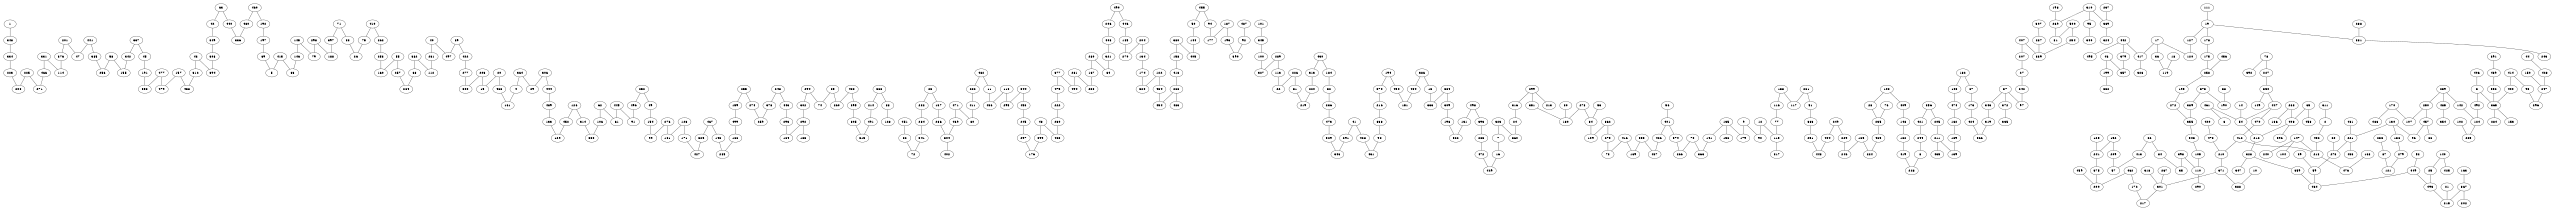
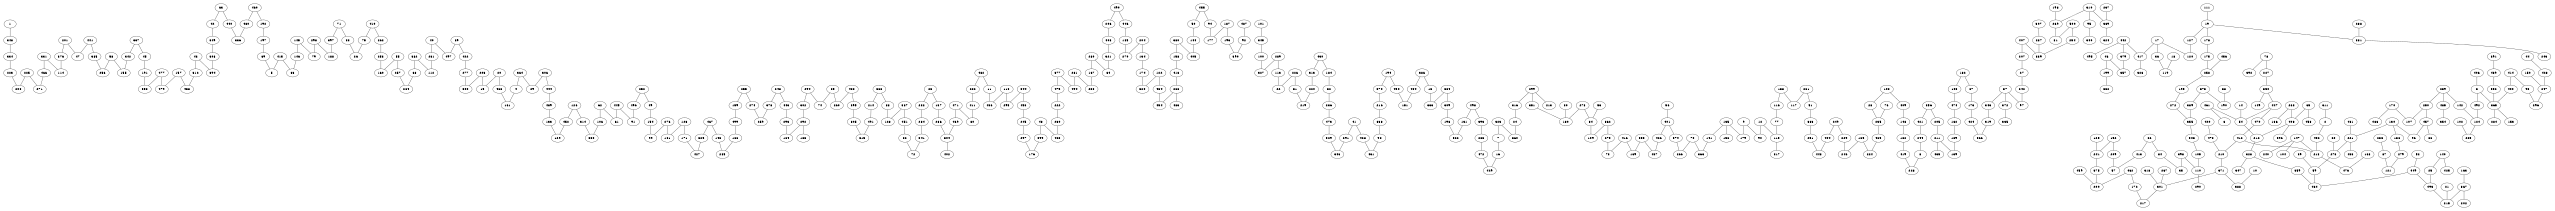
node "387": added
